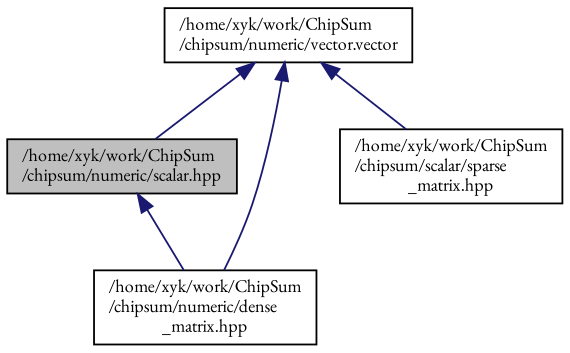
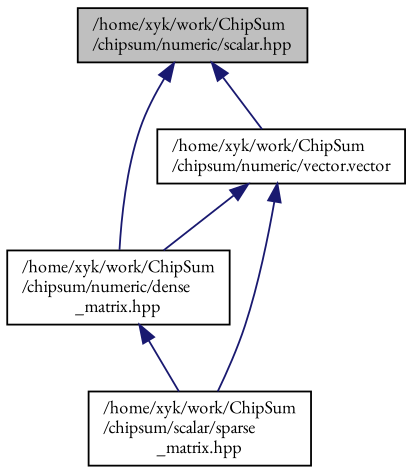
edge "/home/xyk/work/ChipSum /chipsum/numeric/scalar.hpp" -> "/home/xyk/work/ChipSum /chipsum/numeric/vector.vector": reversed
edge "/home/xyk/work/ChipSum /chipsum/scalar/sparse _matrix.hpp" -> "/home/xyk/work/ChipSum /chipsum/numeric/dense _matrix.hpp": added
